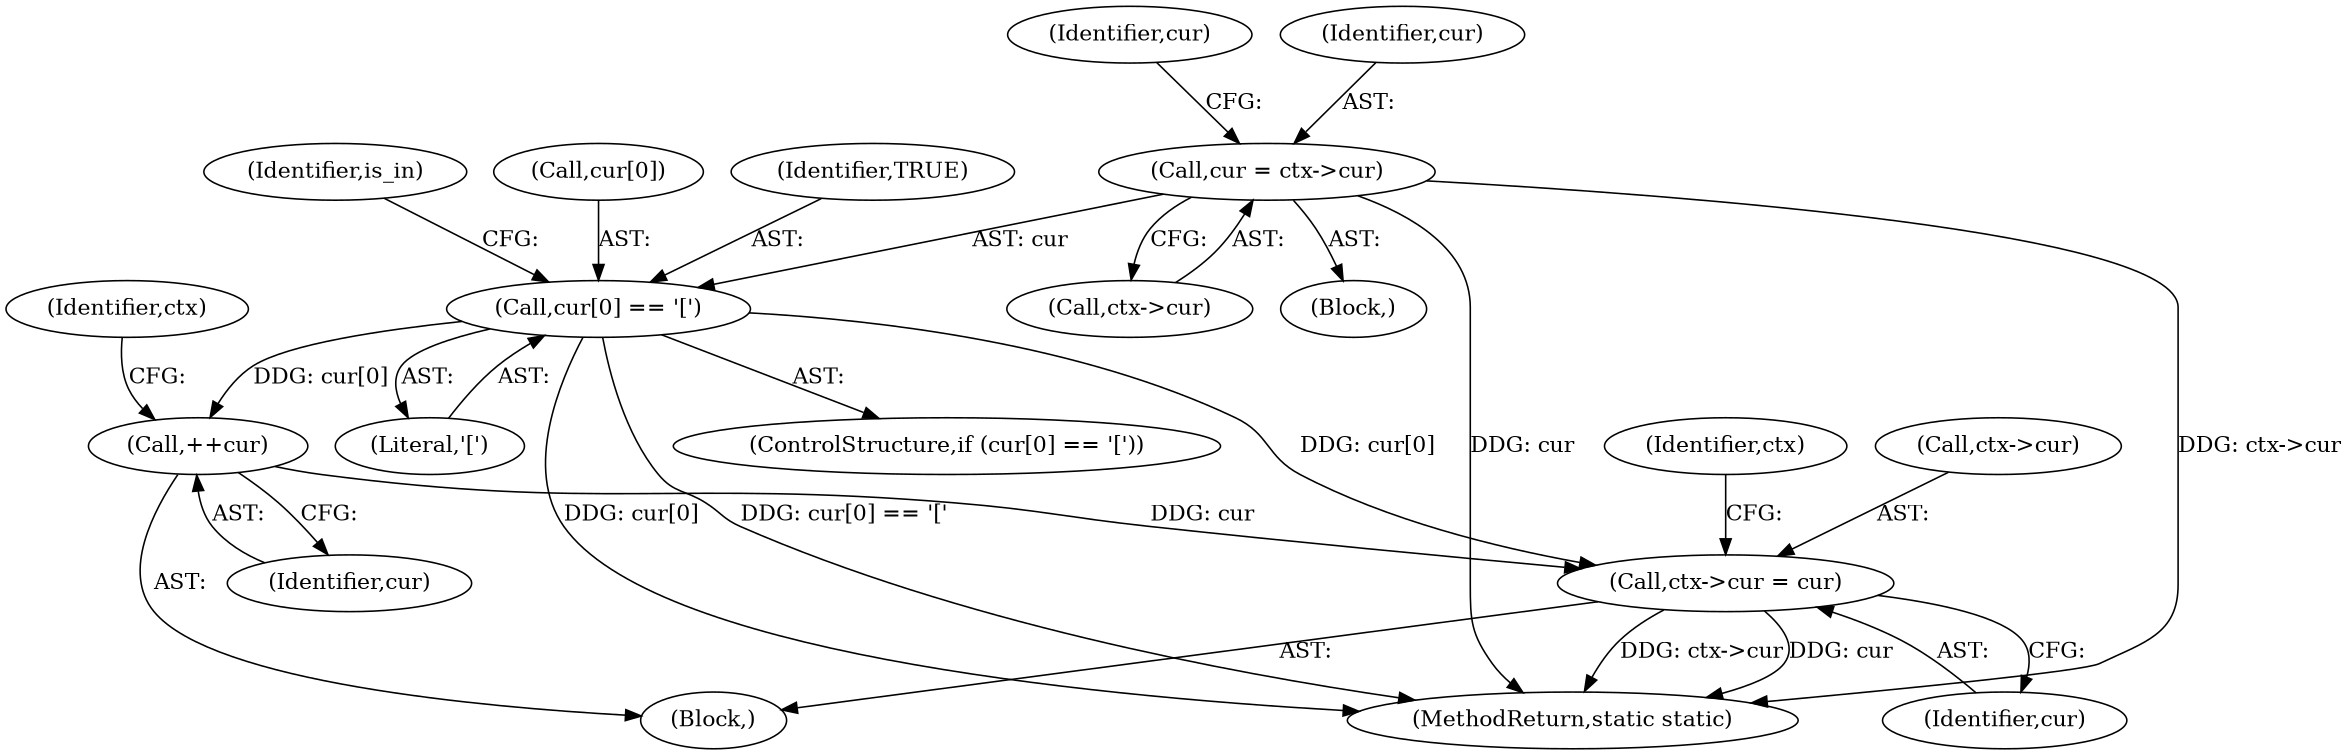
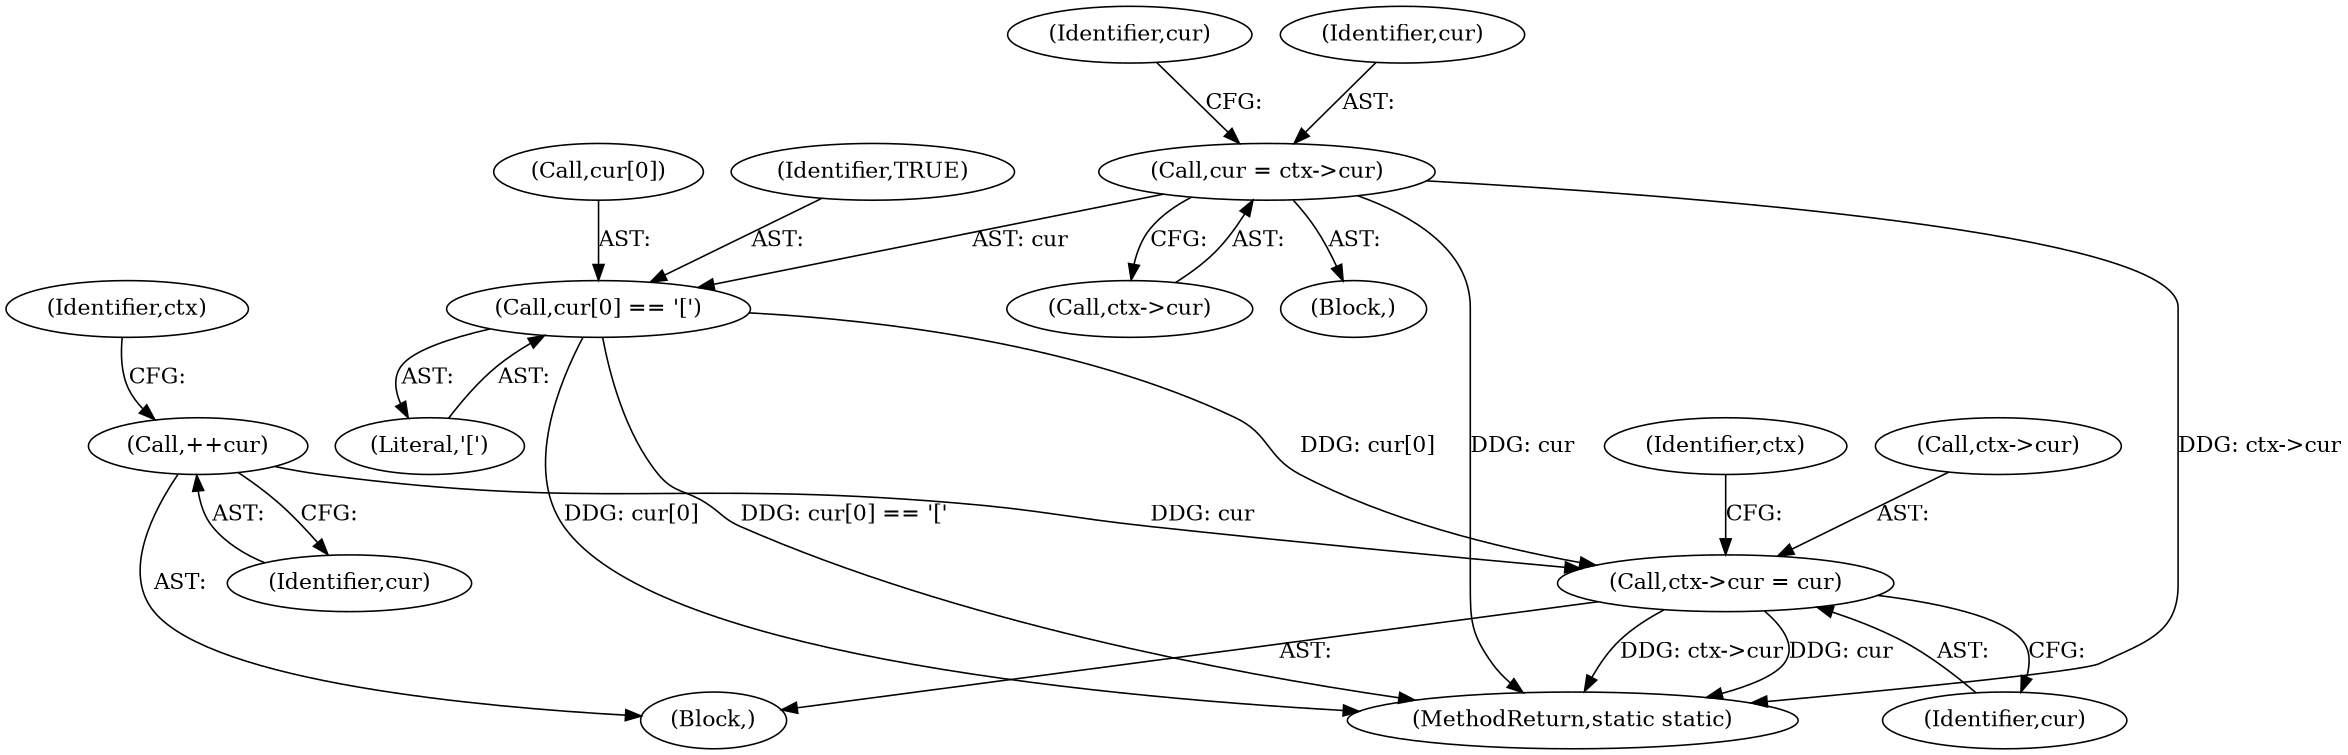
node "(Identifier,is_in)": removed
edge "(Call,cur[0] == '[')" -> "(Call,++cur)": removed, label "DDG: cur[0]"
node "(ControlStructure,if (cur[0] == '['))": removed
